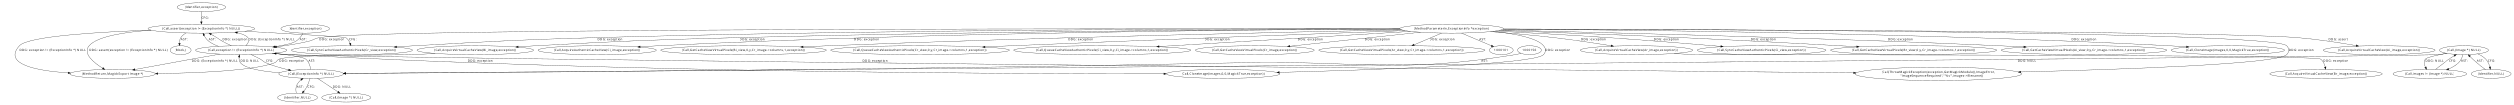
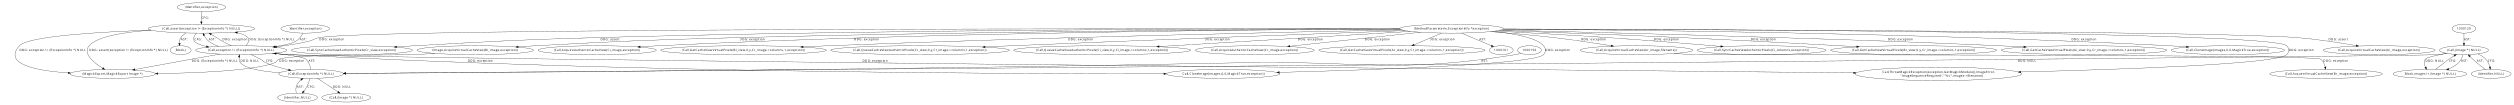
node "1000129": added
edge "(Call,assert(exception != (ExceptionInfo *) NULL))" -> "(Call,SyncCacheViewAuthenticPixels(Cr_view,exception))": now "(Call,assert(exception != (ExceptionInfo *) NULL))" -> "(Call,exception != (ExceptionInfo *) NULL)"
edge "(MethodParameterIn,ExceptionInfo *exception)" -> "(Call,SyncCacheViewAuthenticPixels(Cr_view,exception))": label "DDG: exception" -> "DDG: assert"
node "(Call,AcquireVirtualCacheView(Bi_image,exception))": label "(Call,AcquireVirtualCacheView(Bi_image,exception))" -> "(Image,AcquireVirtualCacheView(Bi_image,exception))"
node "(Call,GetCacheViewVirtualPixels(Cr_image,exception))": label "(Call,GetCacheViewVirtualPixels(Cr_image,exception))" -> "(Call,AcquireAuthenticCacheView(Cr_image,exception))"
node "(Call,AcquireVirtualCacheView(Ar_image,exception))": label "(Call,AcquireVirtualCacheView(Ar_image,exception))" -> "(Call,AcquireVirtualCacheView(Ar_image,filename))"
node "(Call,SyncCacheViewAuthenticPixels(Ci_view,exception))": label "(Call,SyncCacheViewAuthenticPixels(Ci_view,exception))" -> "(Call,SyncCacheViewAuthenticPixels(Ci_columns,exception))"
node "(MethodReturn,MagickExport Image *)": label "(MethodReturn,MagickExport Image *)" -> "(MagickExport,MagickExport Image *)"
node "(Call,images != (Image *) NULL)": label "(Call,images != (Image *) NULL)" -> "(Block,images != (Image *) NULL)"
